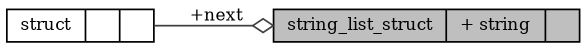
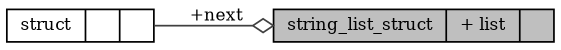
node "string_list_struct": text "+ string" -> "+ list"
